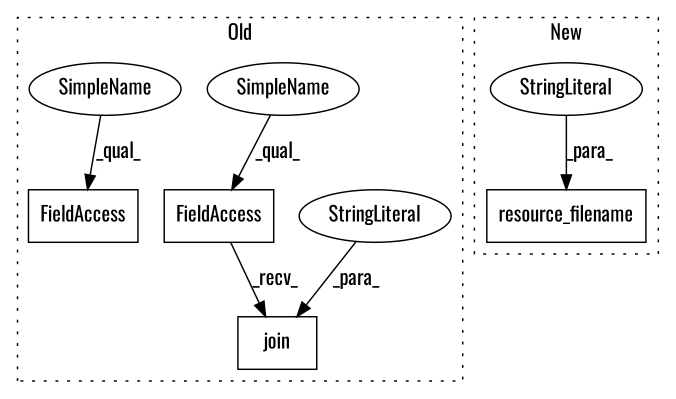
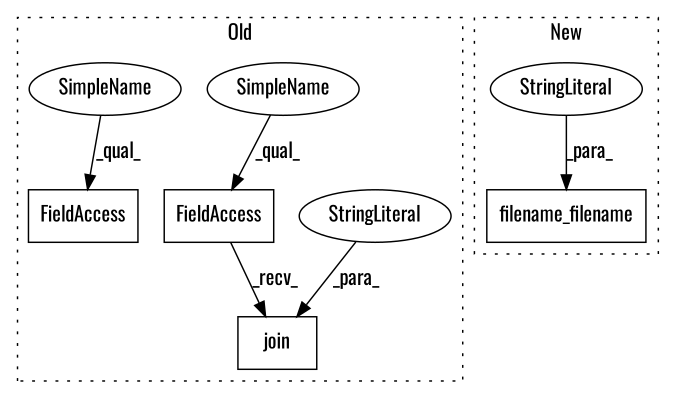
node "resource_filename": label "resource_filename" -> "filename_filename"
